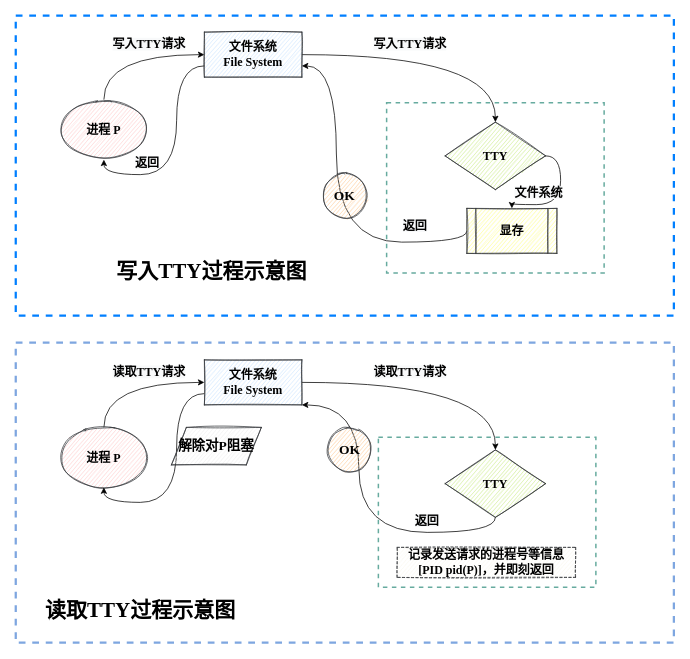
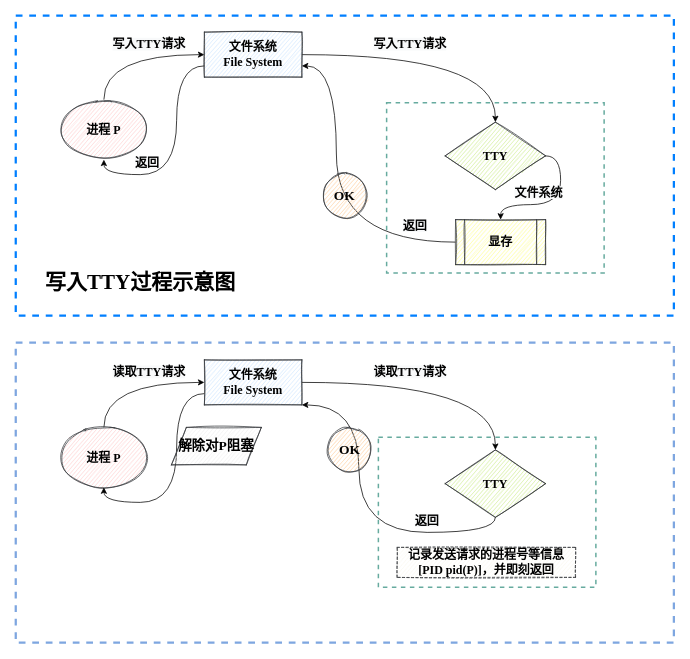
node "显存": moved (512, 231) -> (501, 242)
node "写入TTY过程示意图": moved (216, 264) -> (145, 276)
node "读取TTY过程示意图": removed
